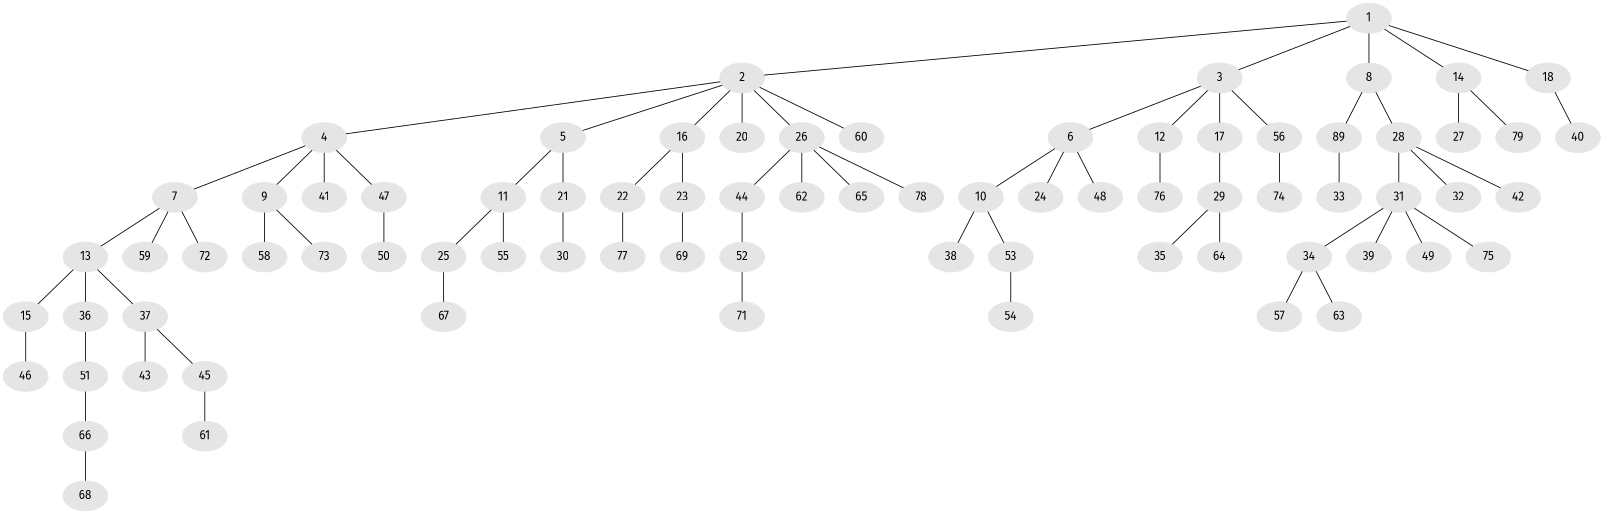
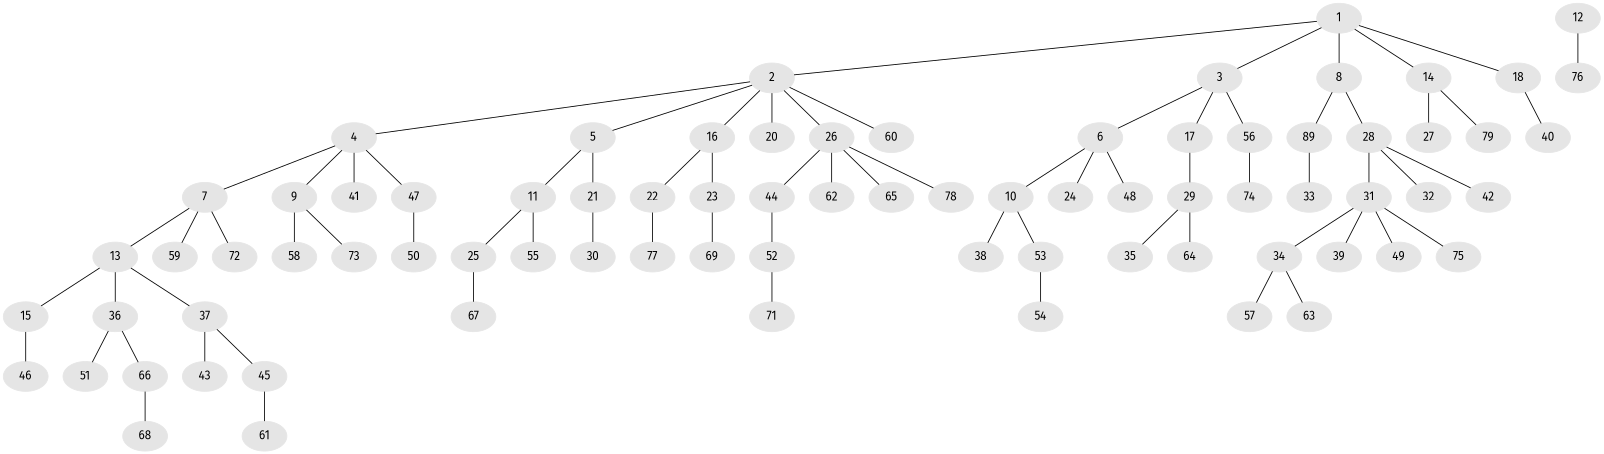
edge "3" -- "12": removed
edge "51" -- "66": now "36" -- "66"
